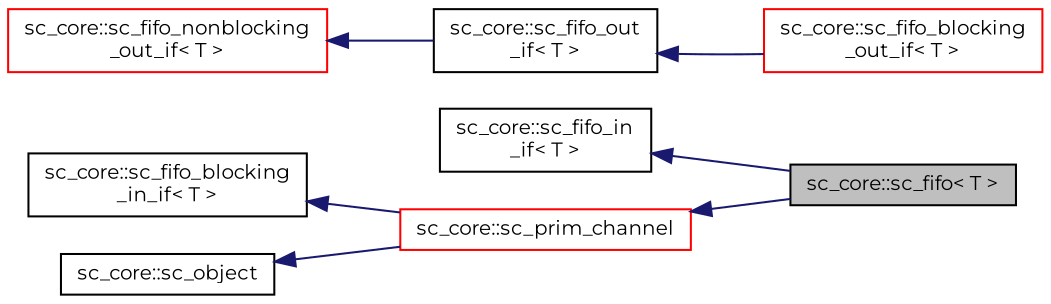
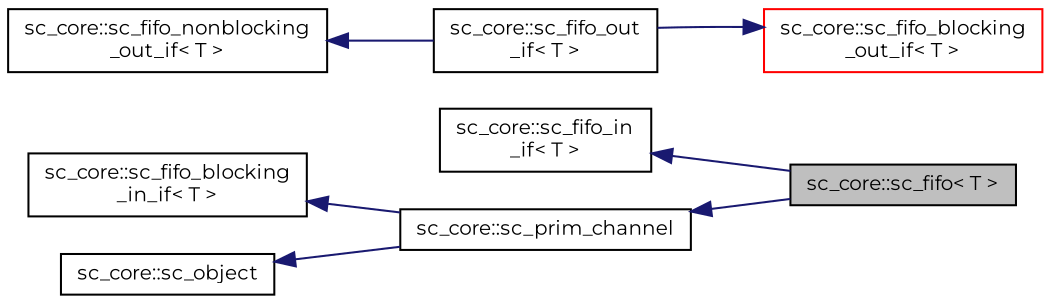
node "sc_core::sc_fifo_nonblocking _out_if< T >": color red -> black
edge "sc_core::sc_fifo_blocking _out_if< T >" -> "sc_core::sc_fifo_out _if< T >": reversed
node "sc_core::sc_prim_channel": color red -> black
